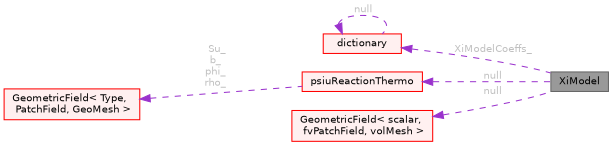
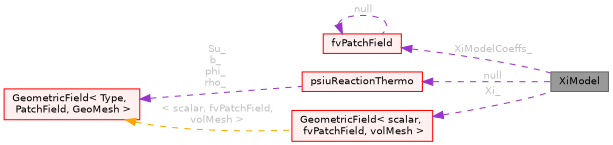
node "dictionary": label "dictionary" -> "fvPatchField"
edge "XiModel" -> "GeometricField< scalar, fvPatchField, volMesh >": label " null" -> " Xi_"
edge "GeometricField< scalar, fvPatchField, volMesh >" -> "GeometricField< Type, PatchField, GeoMesh >": added, label "< scalar, fvPatchField, volMesh >"
